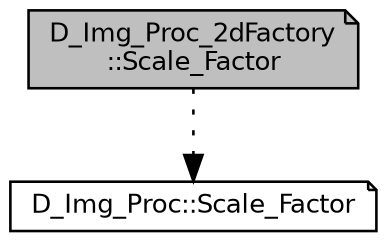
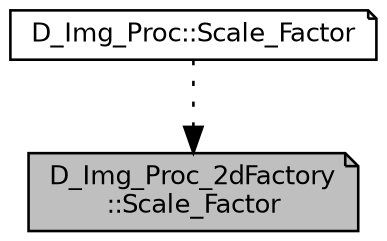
edge "D_Img_Proc_2dFactory ::Scale_Factor" -> "D_Img_Proc::Scale_Factor": reversed
